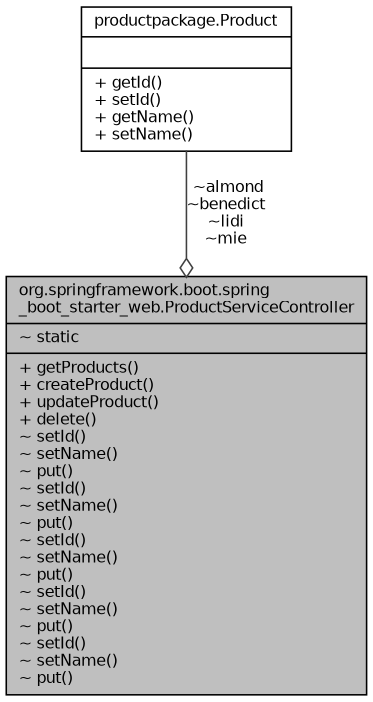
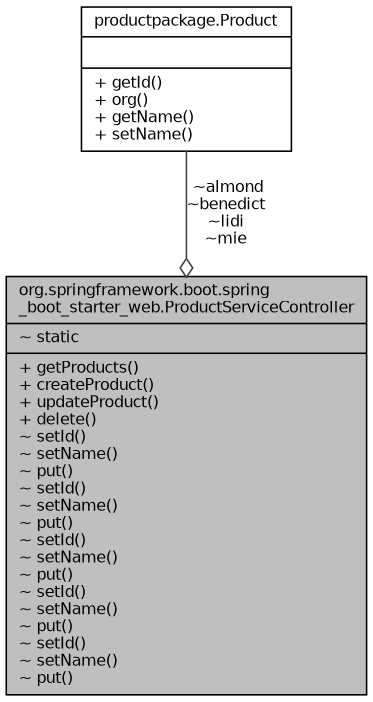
node "productpackage.Product": text "+ setId()" -> "+ org()"
